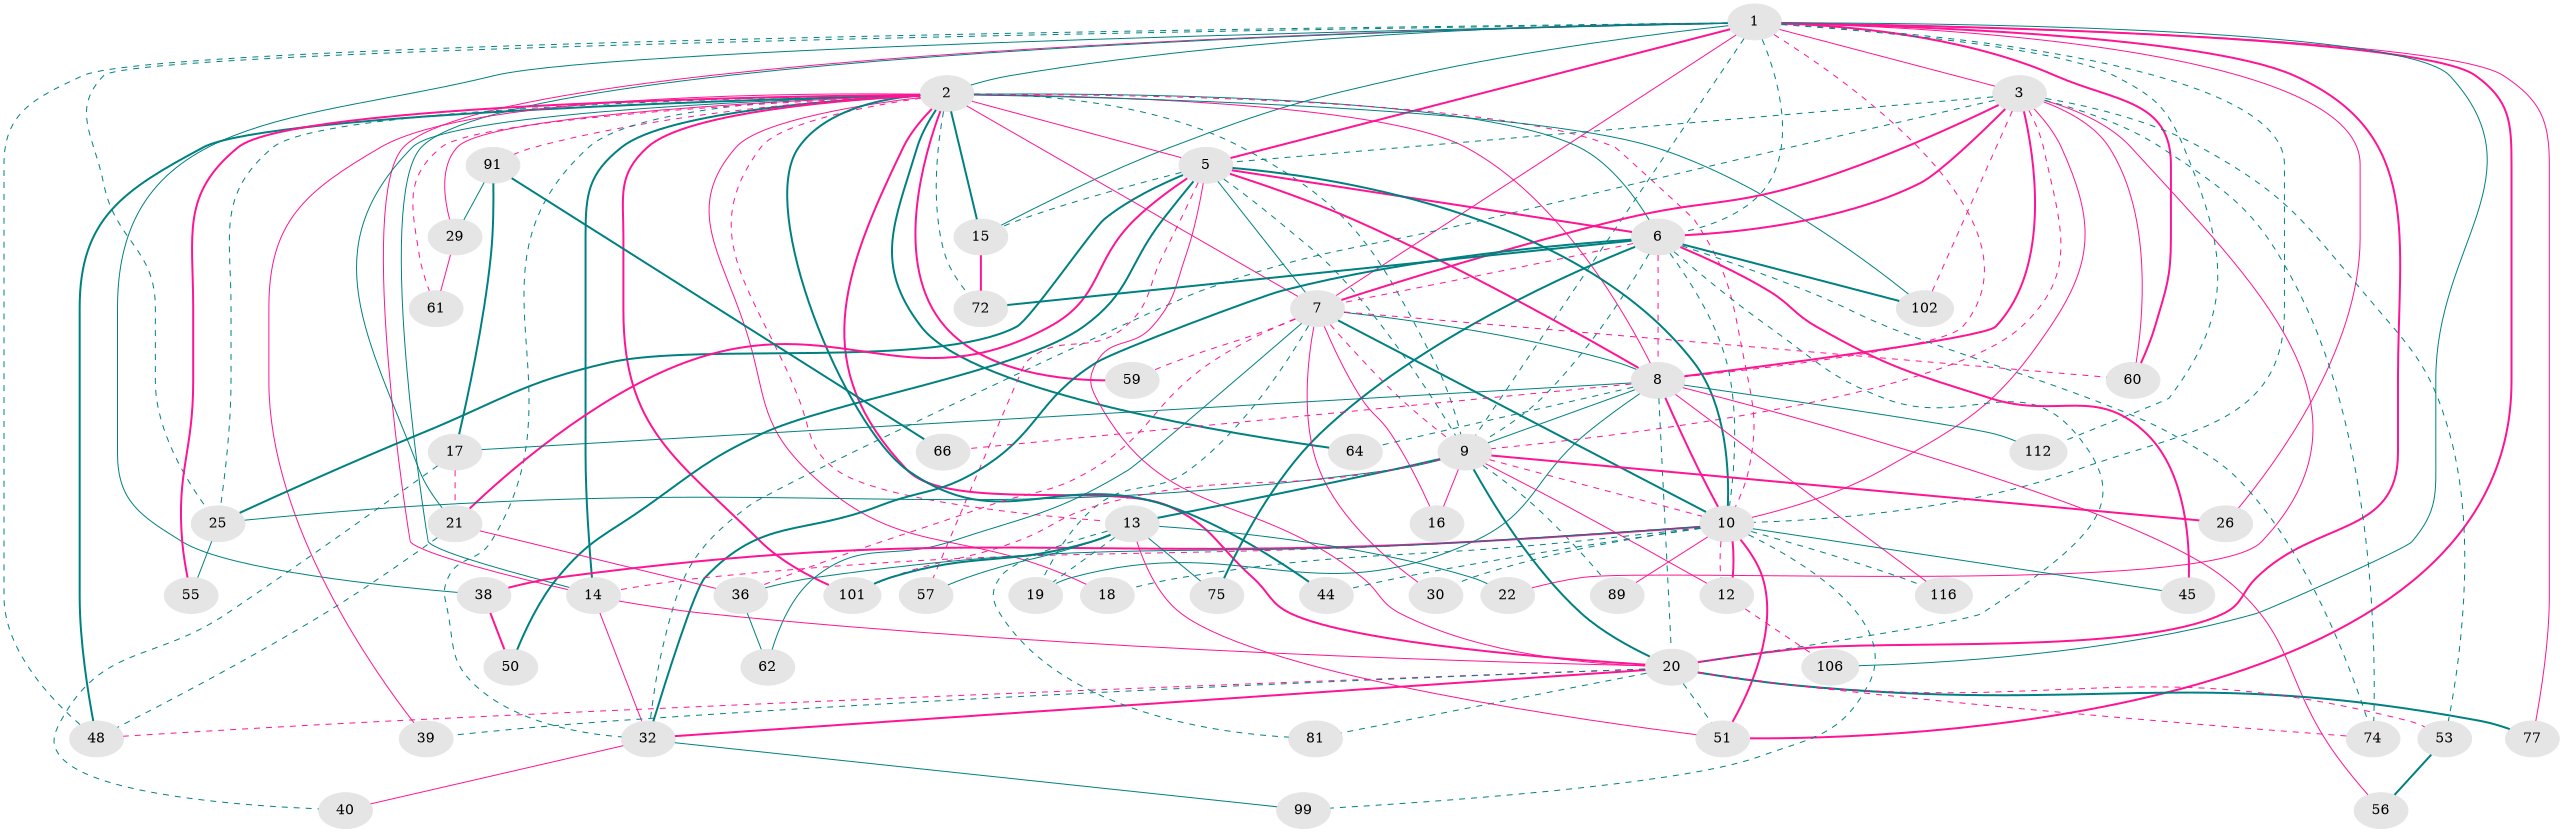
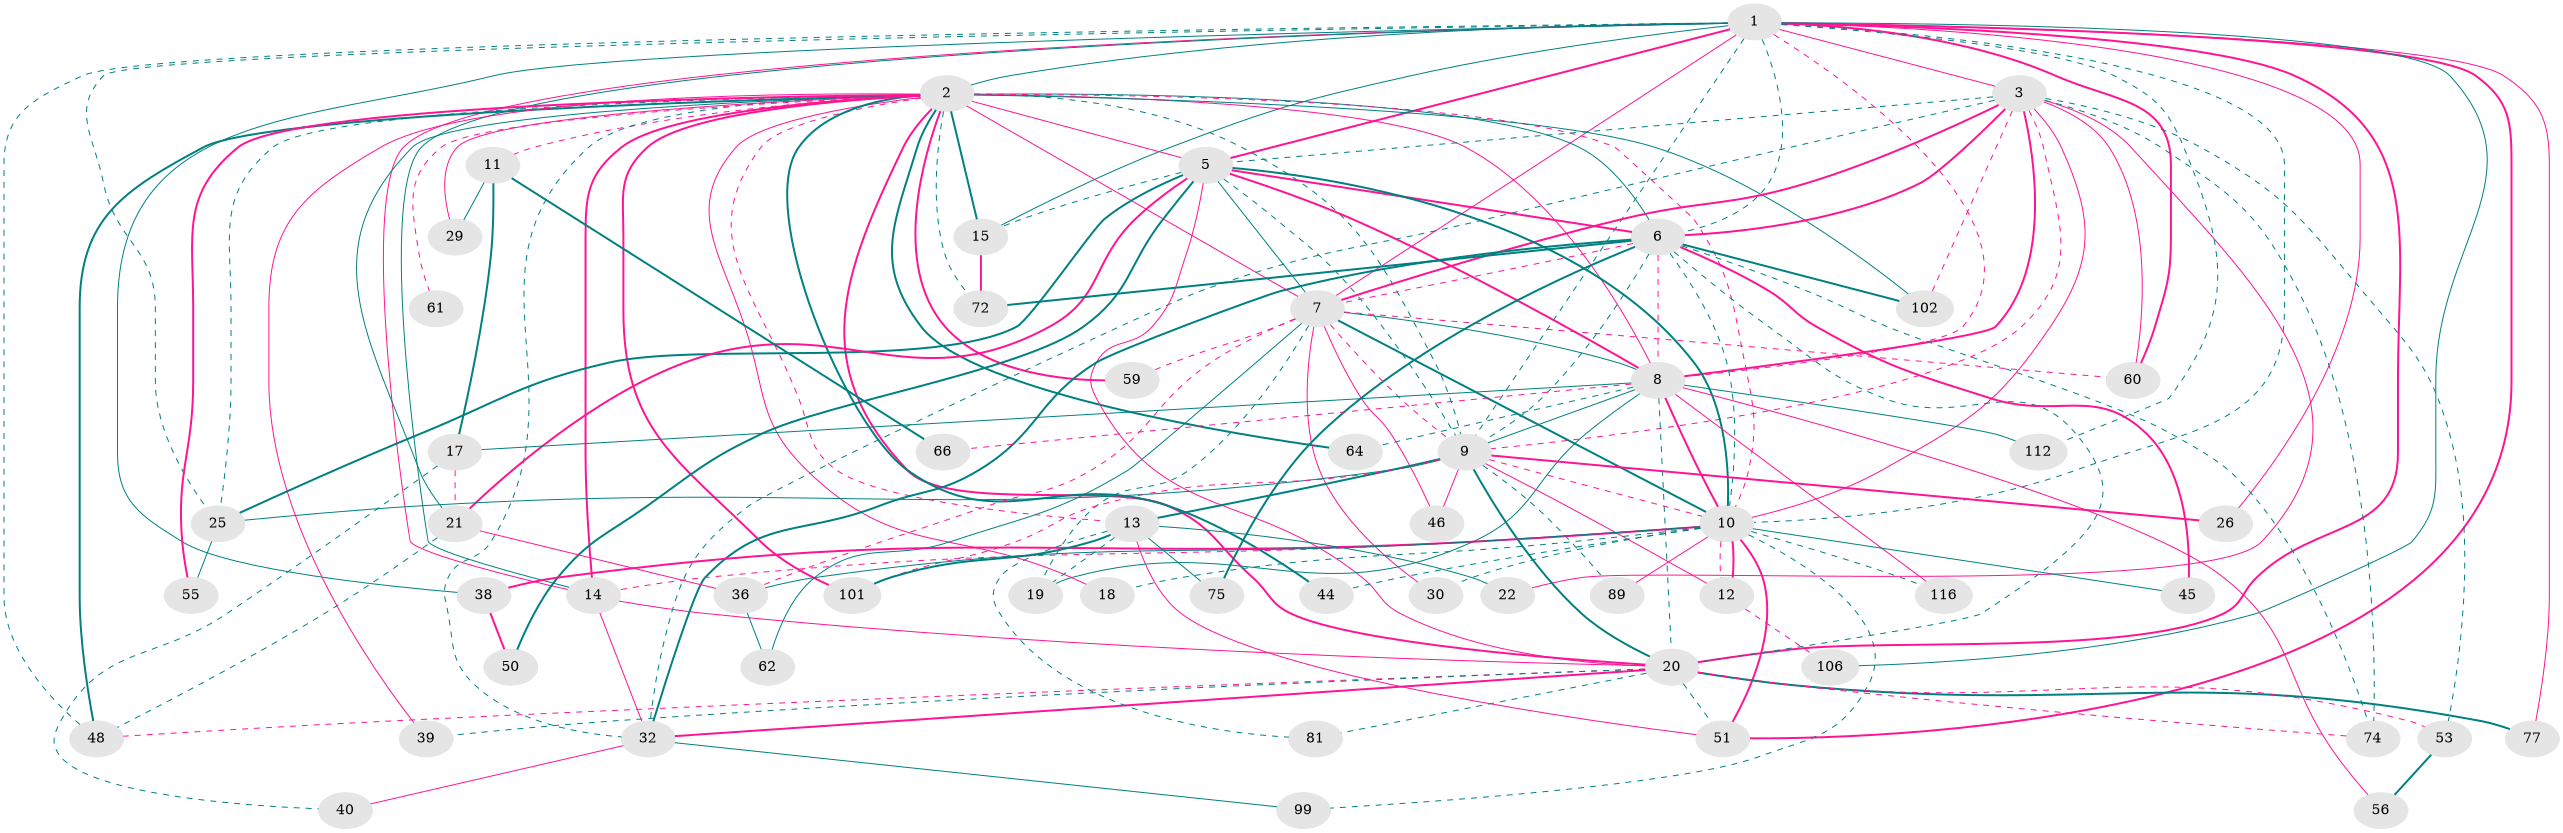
node "91": label "91" -> "11"
edge "2" -- "14": color teal -> deeppink
edge "29" -- "61": removed
node "16": label "16" -> "46"
node "57": removed
